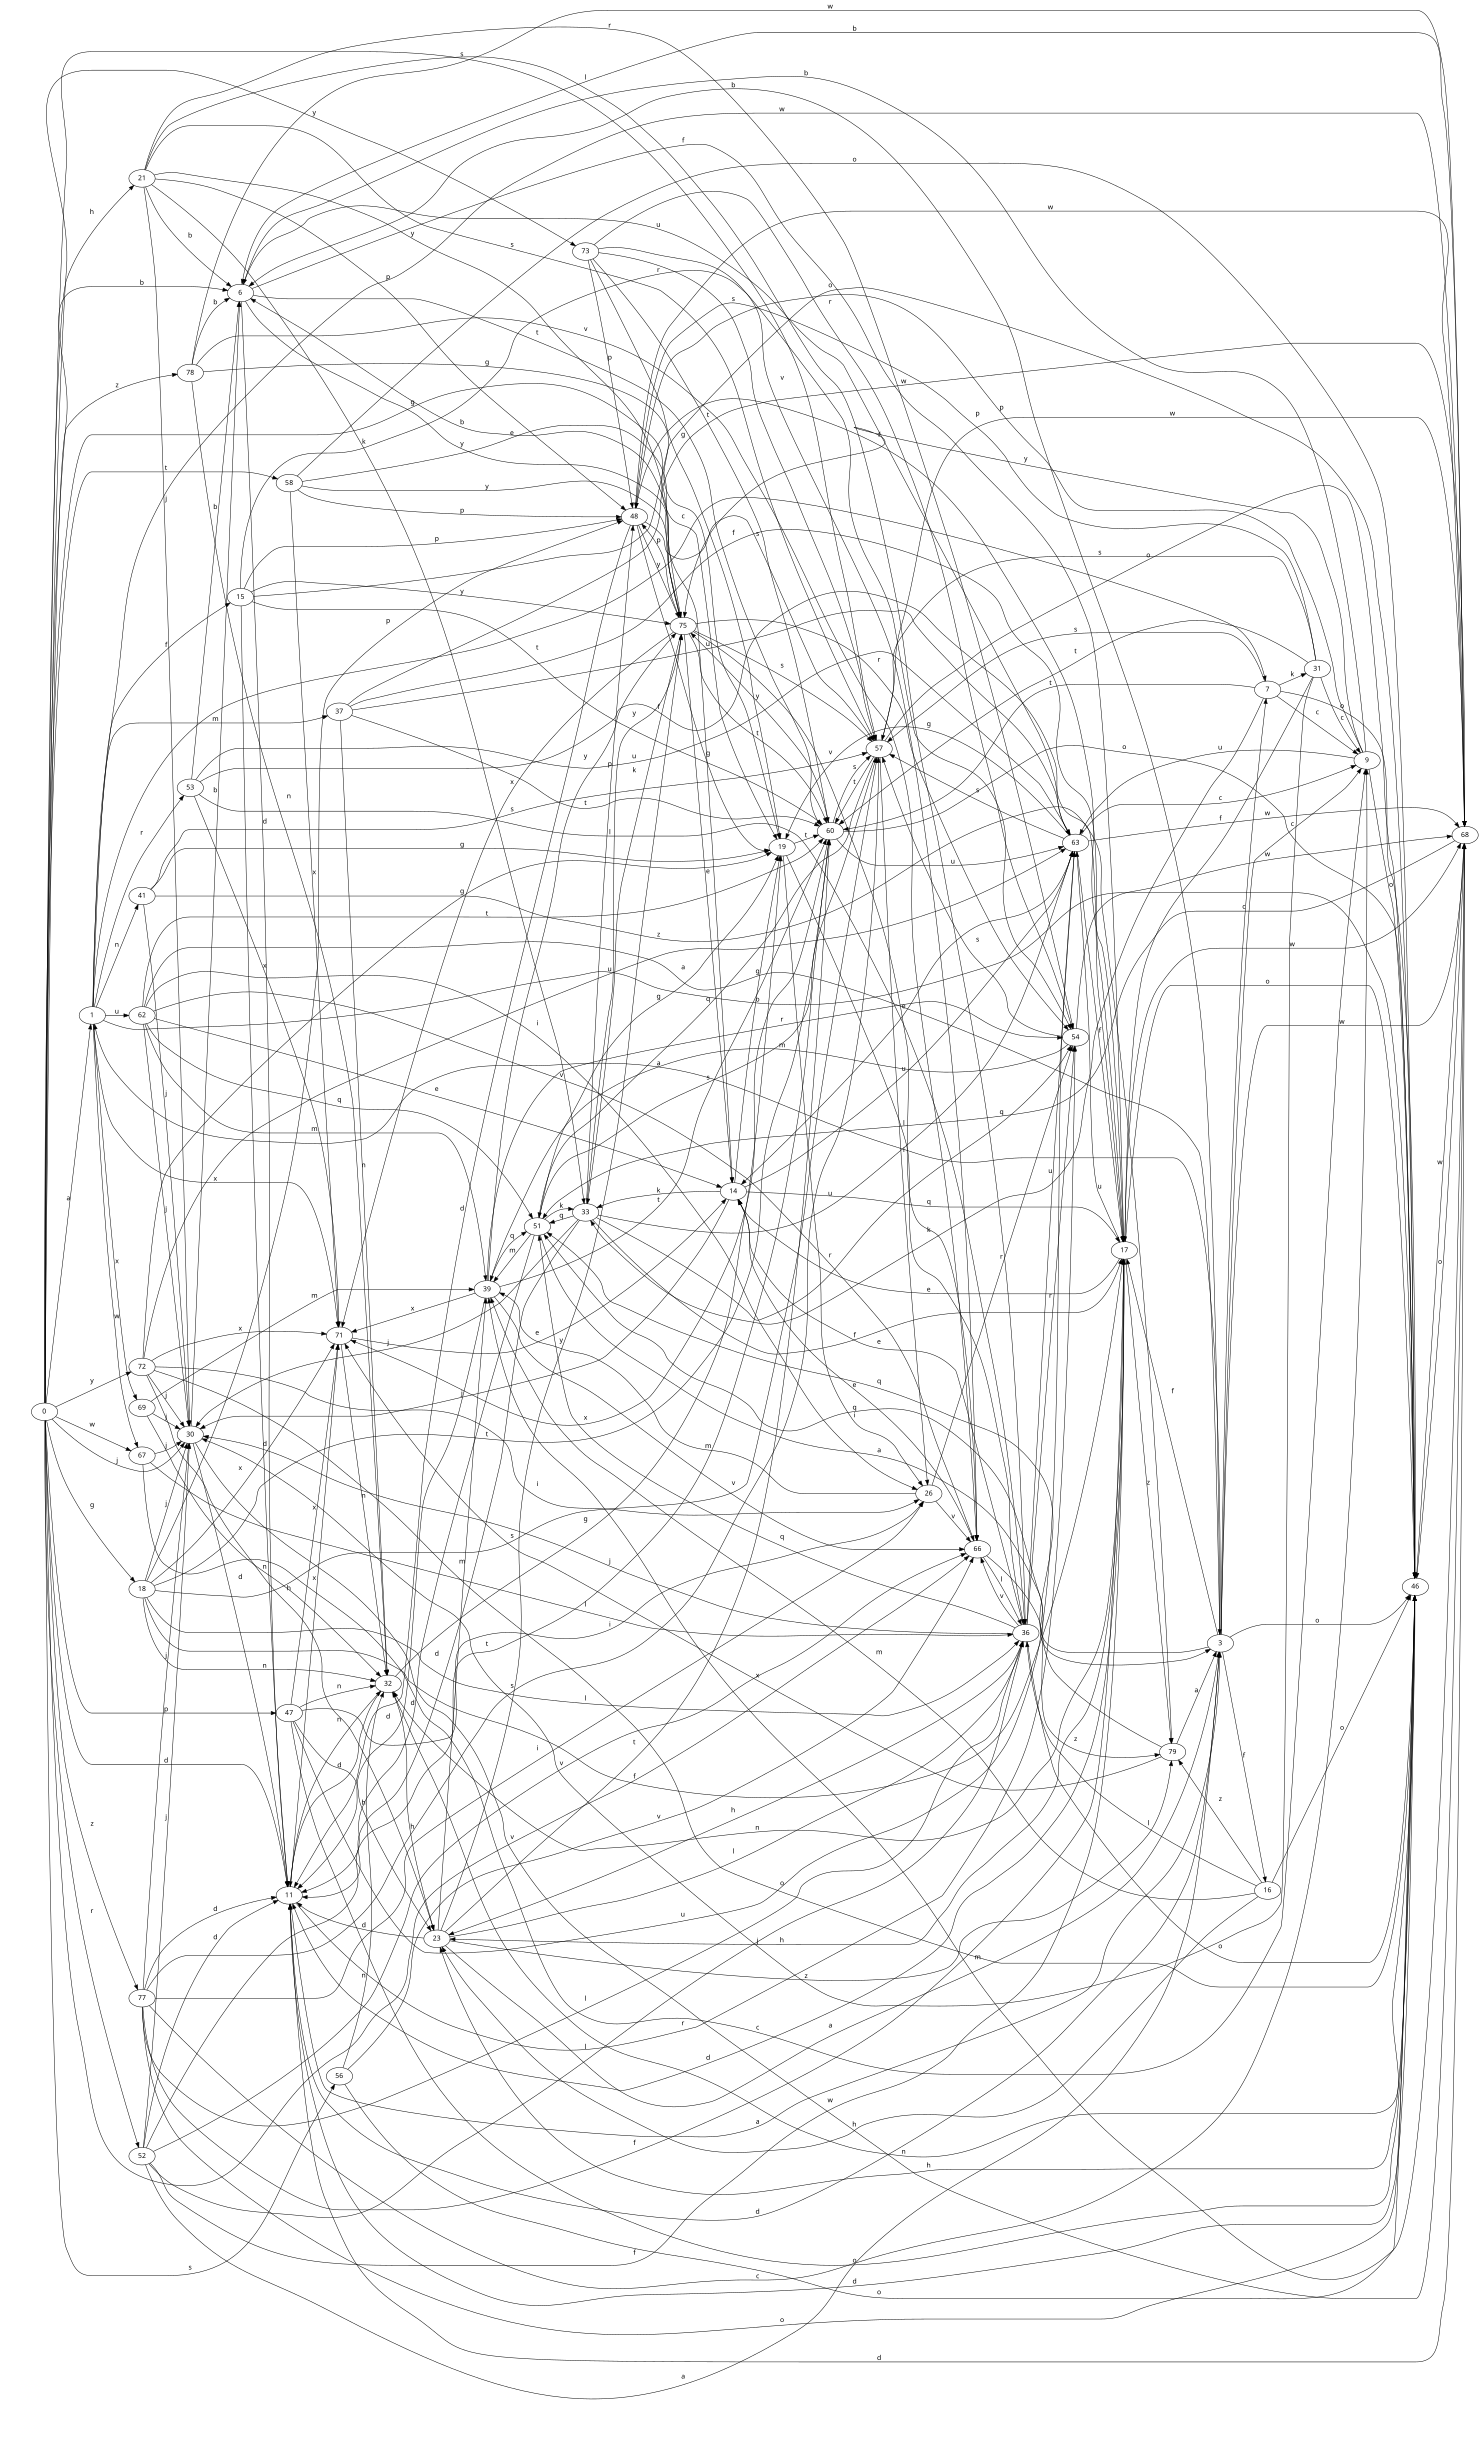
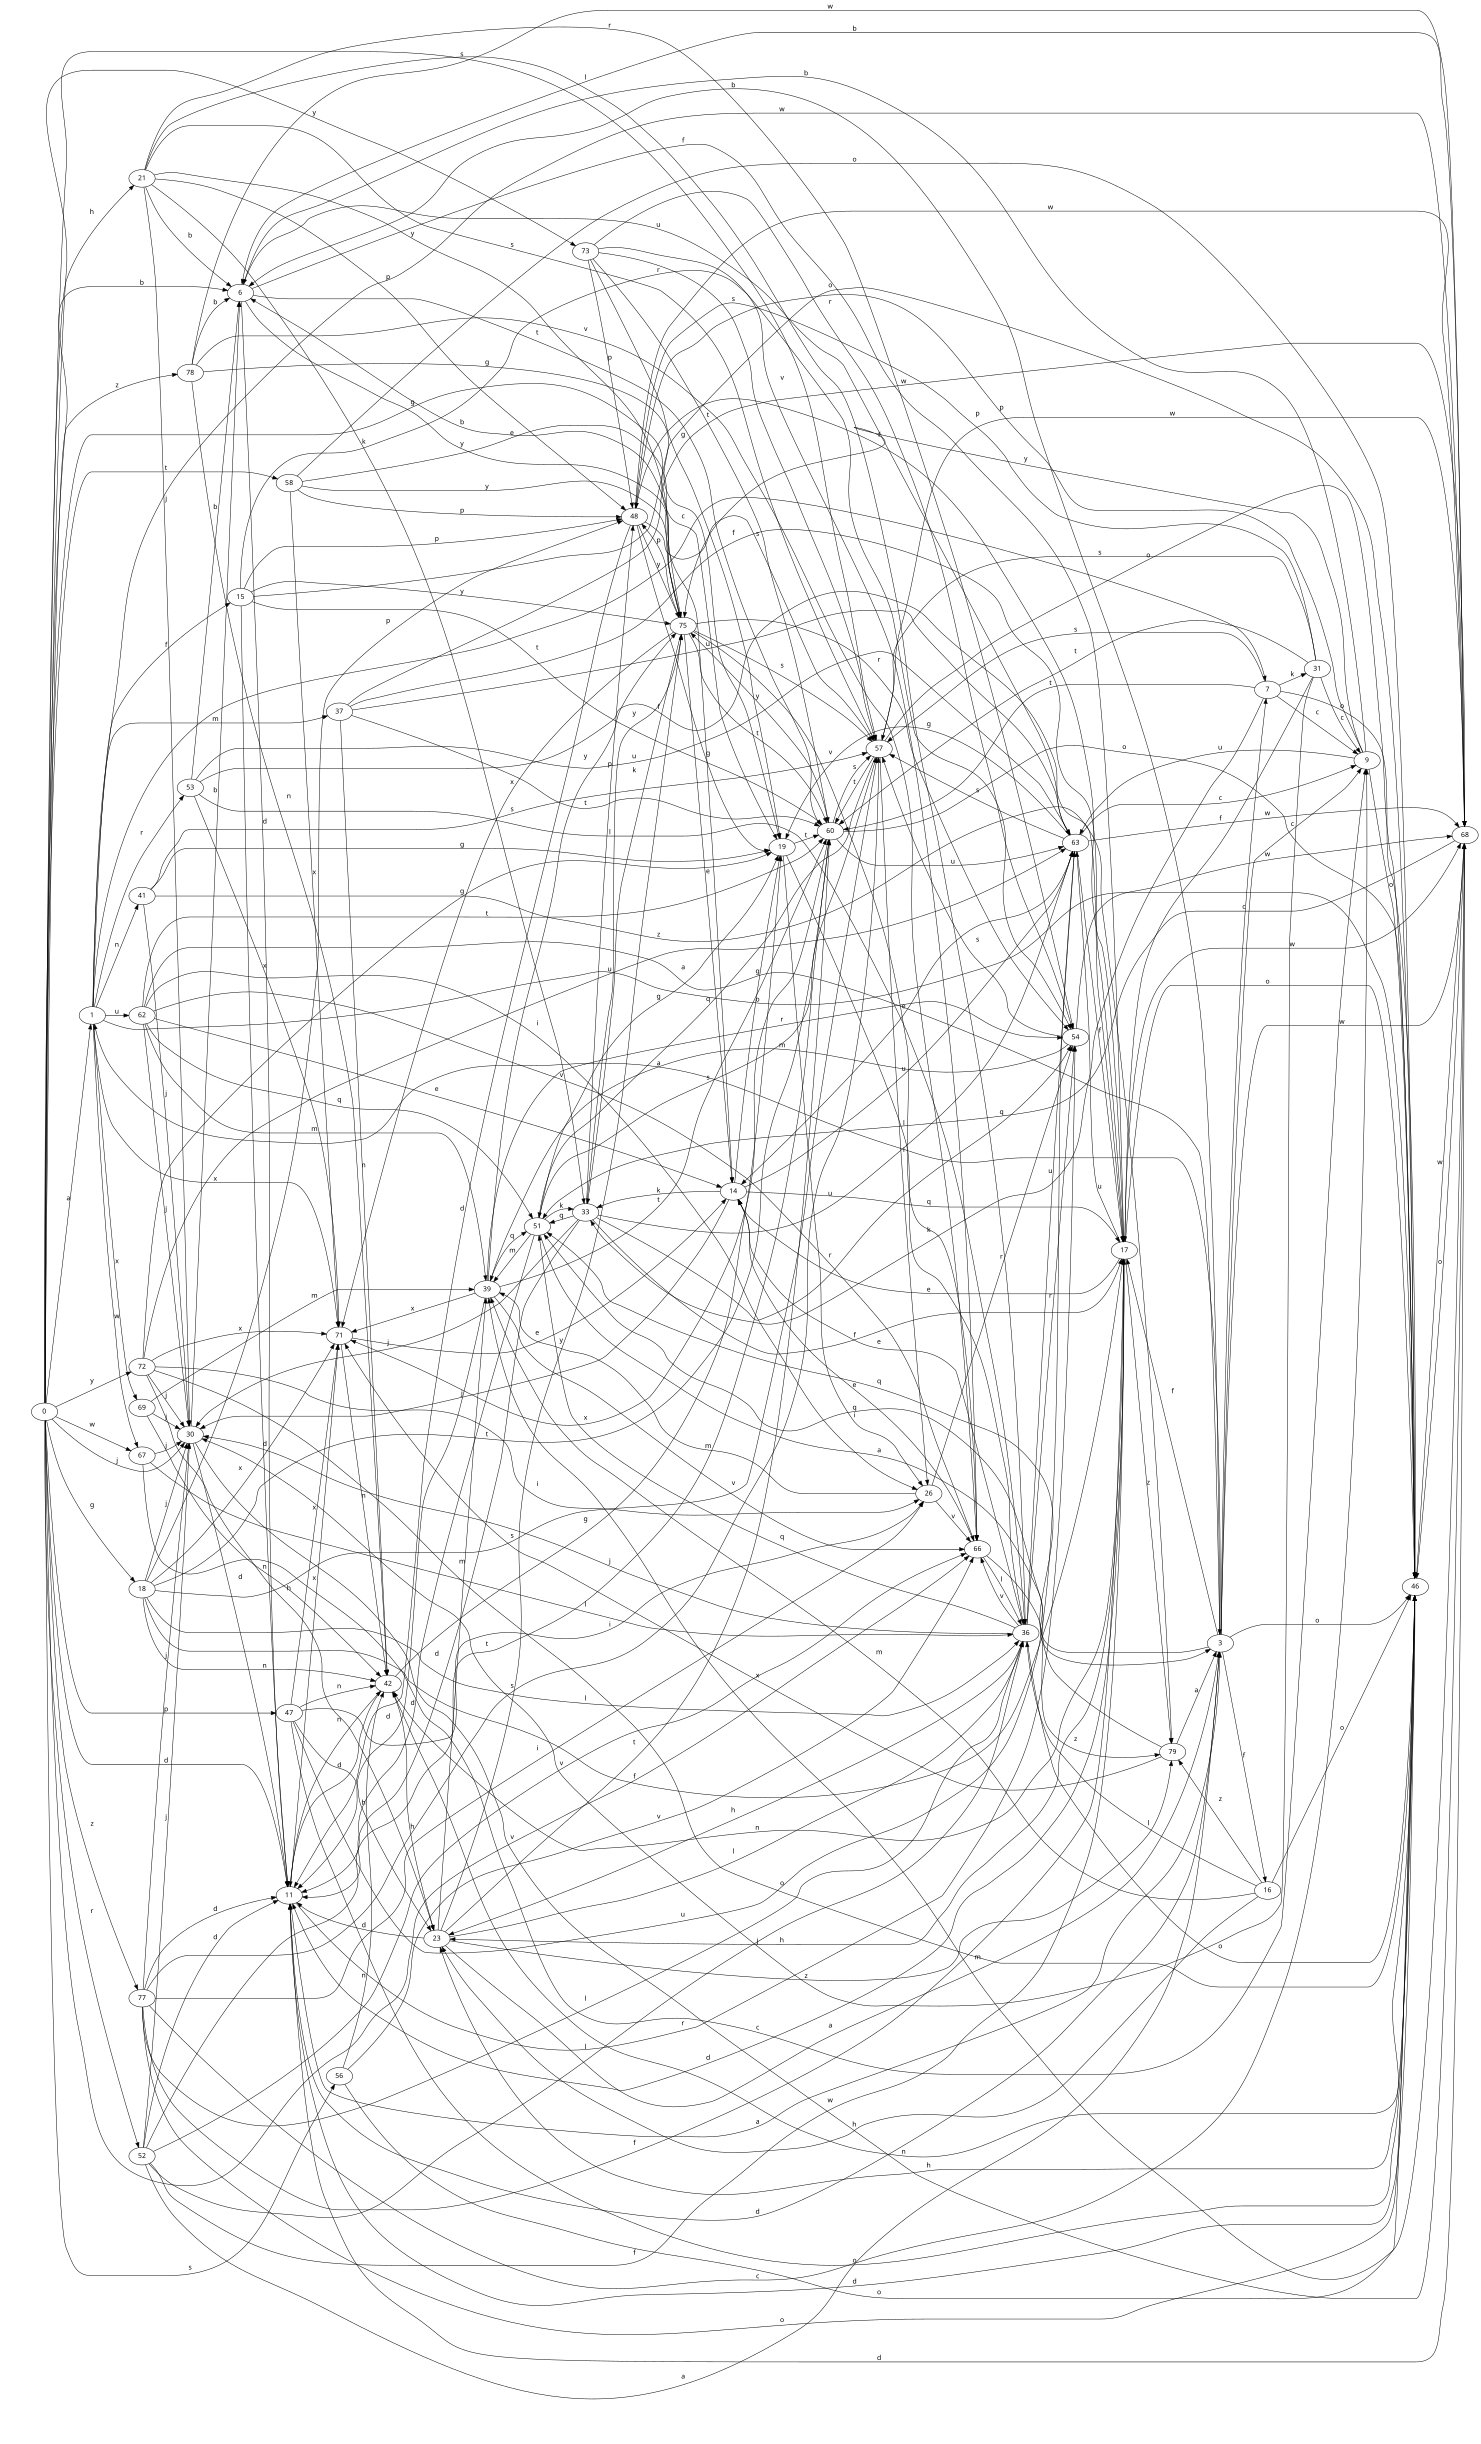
node "32": label "32" -> "42"
